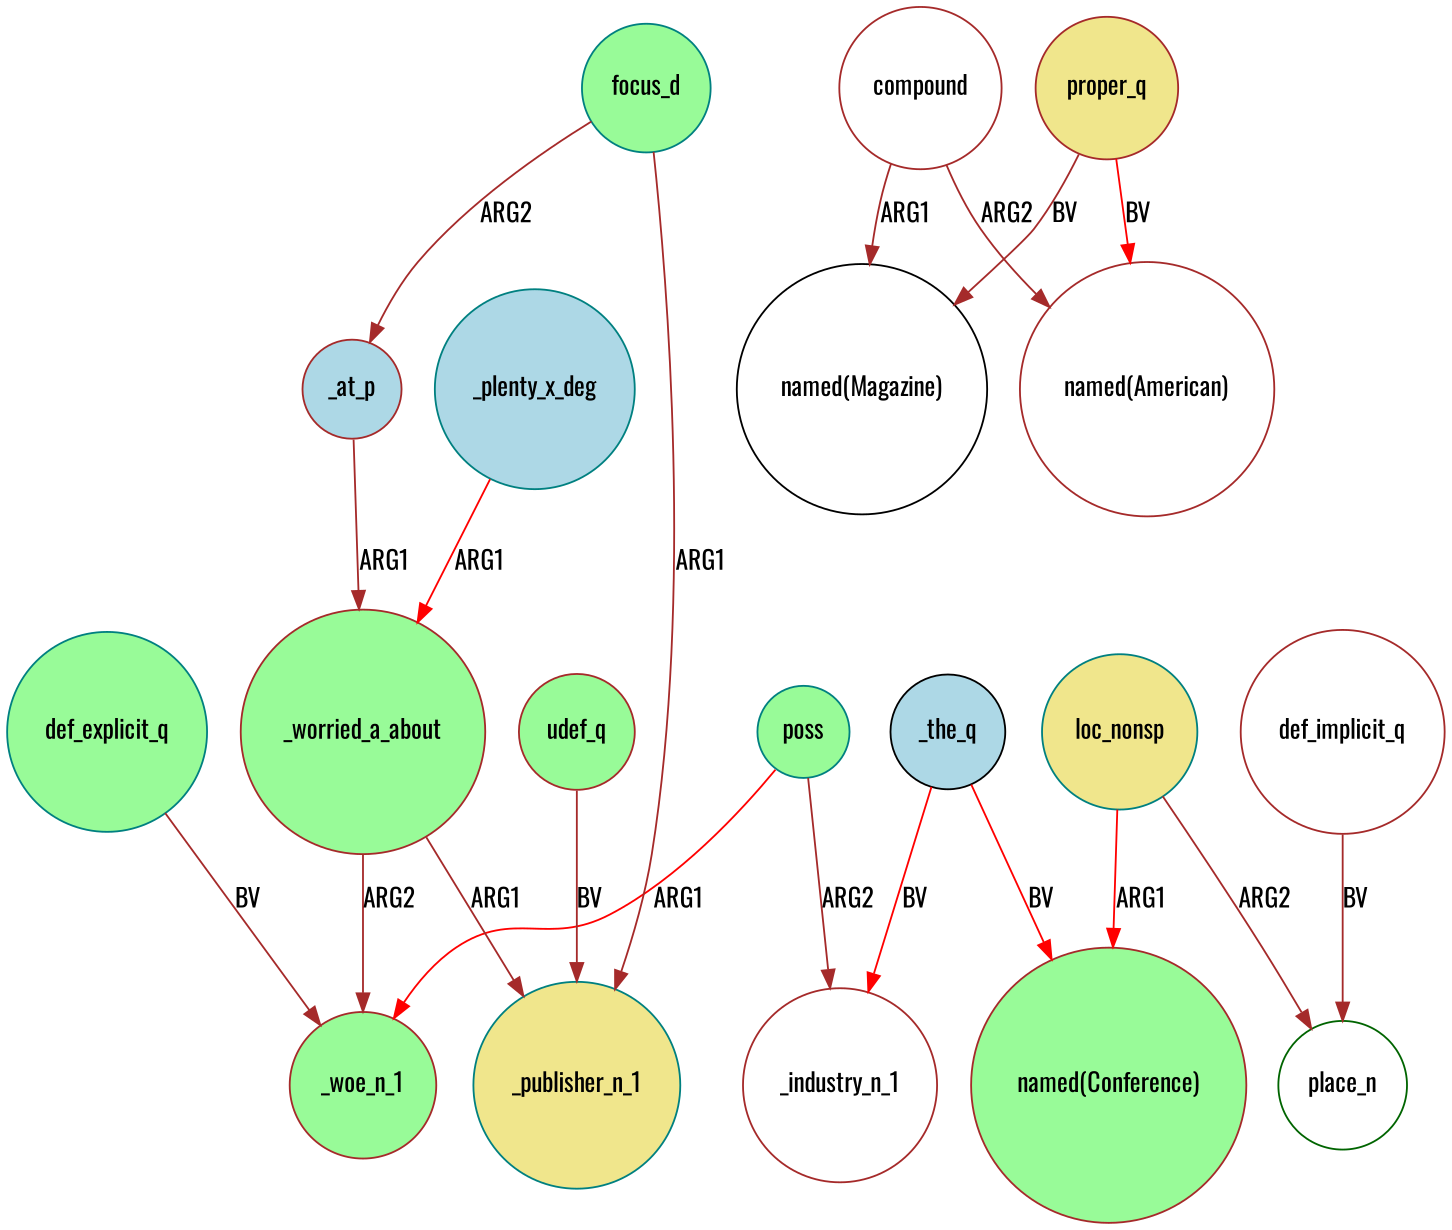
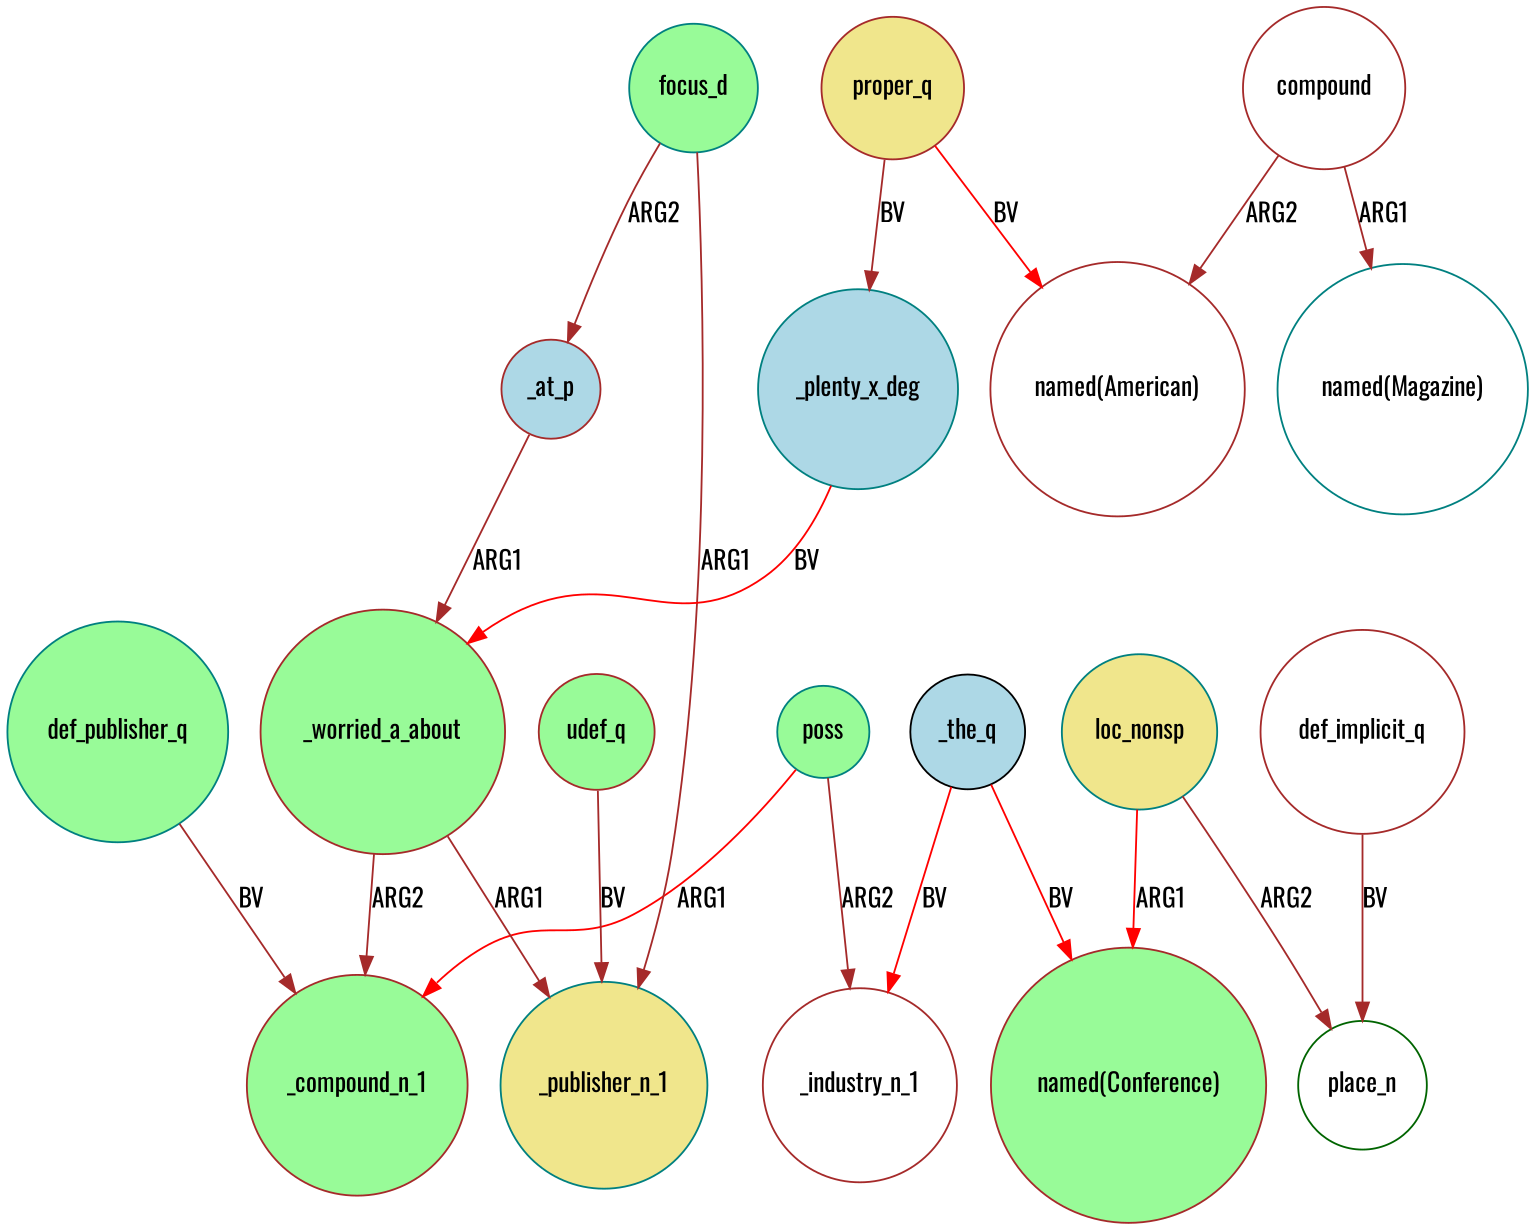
edge "proper_q" -> "named(Magazine)": now "proper_q" -> "_plenty_x_deg"
node "named(Magazine)": color black -> teal
edge "_plenty_x_deg" -> "_worried_a_about": label "ARG1" -> "BV"
node "def_explicit_q": label "def_explicit_q" -> "def_publisher_q"
node "_woe_n_1": label "_woe_n_1" -> "_compound_n_1"
